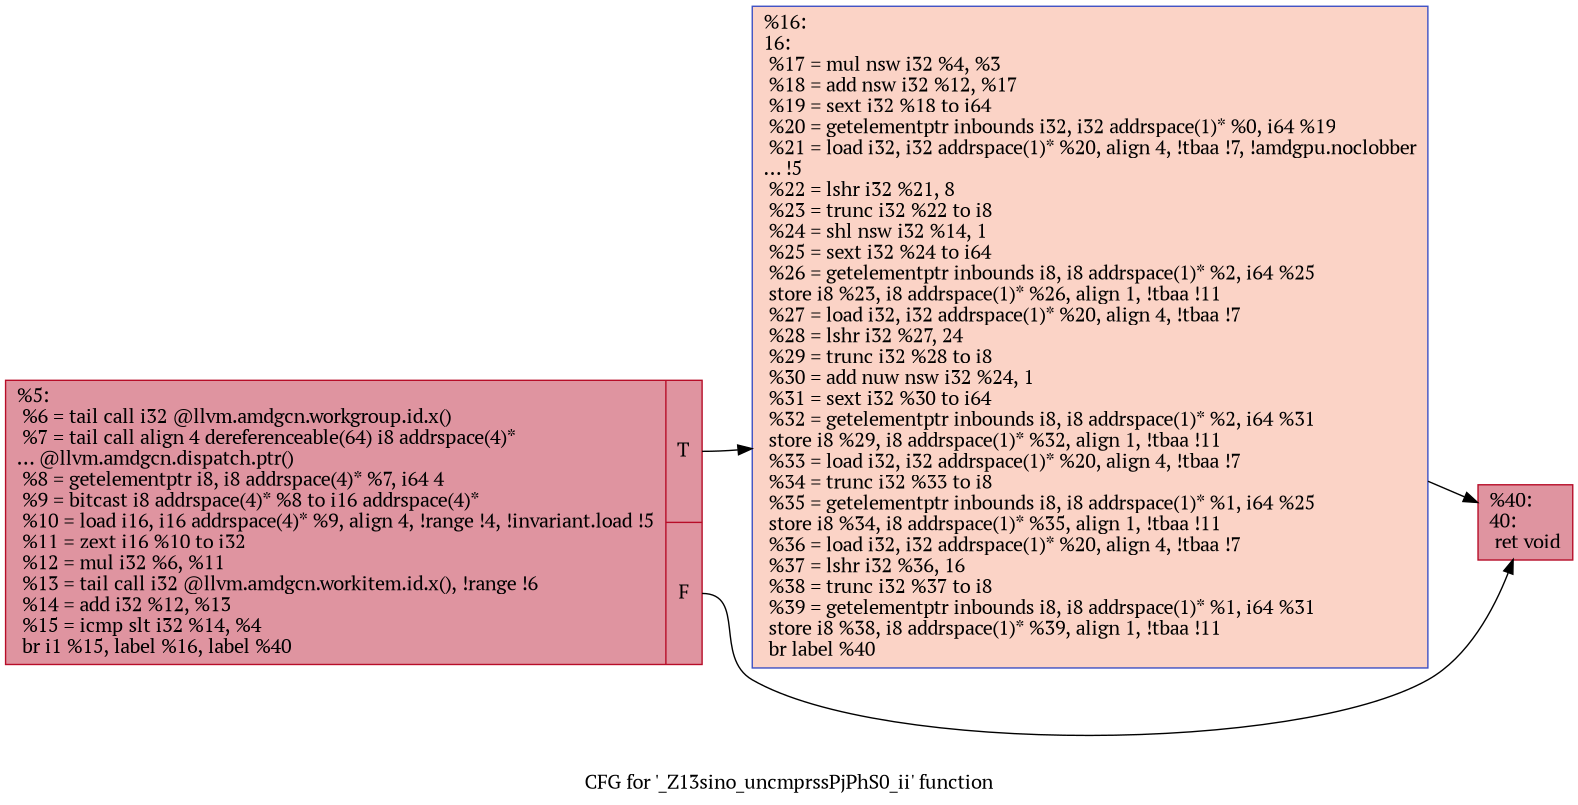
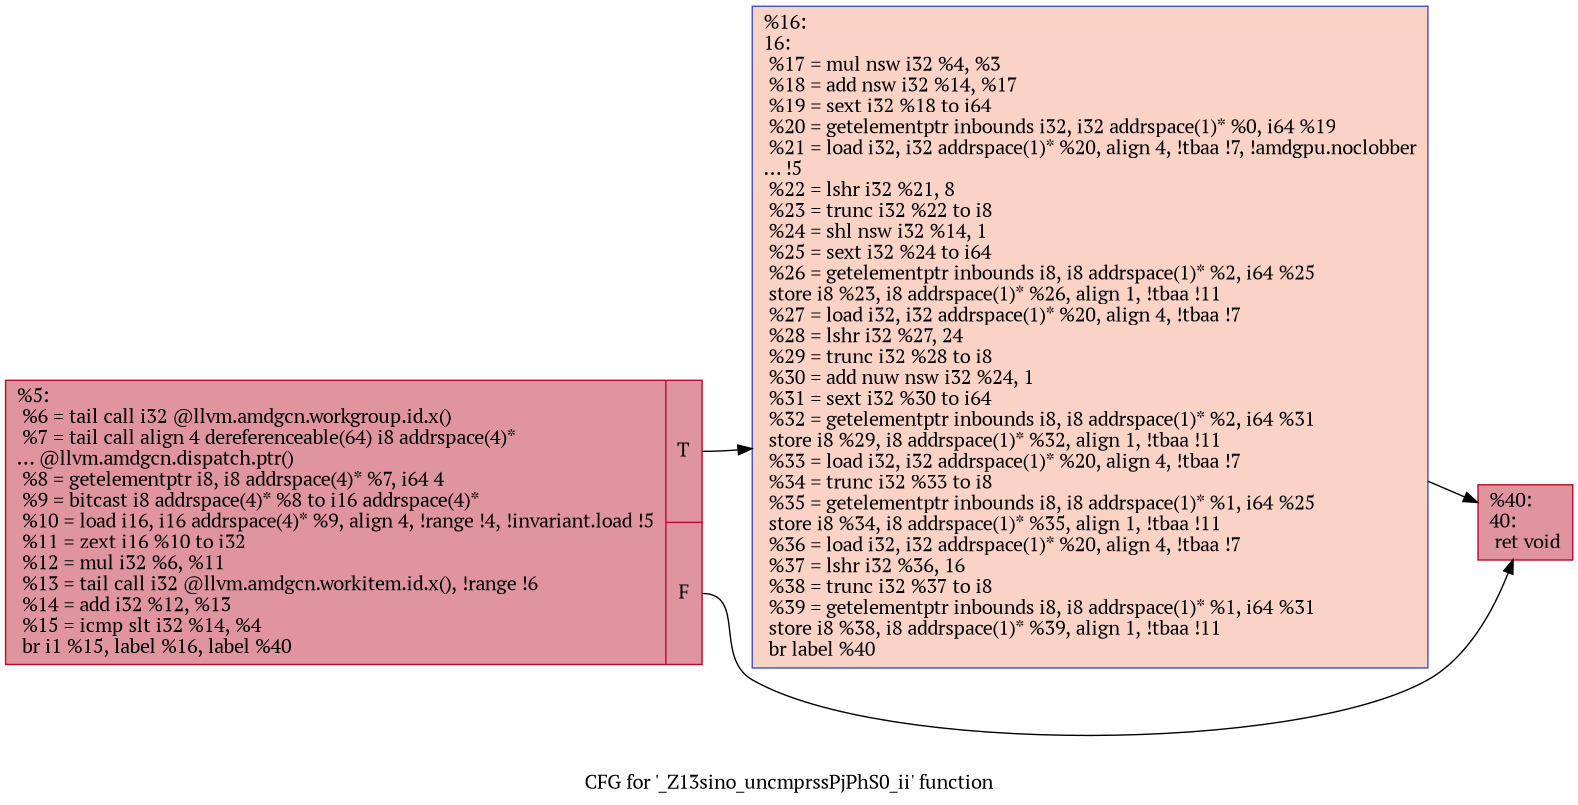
node "%16:": text "%18 = add nsw i32 %12, %17" -> "%18 = add nsw i32 %14, %17"
